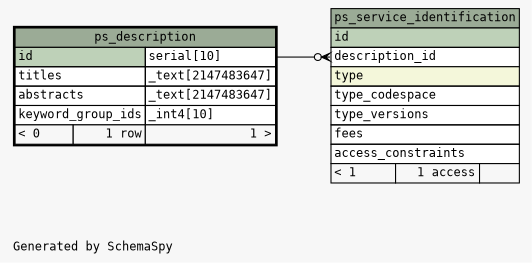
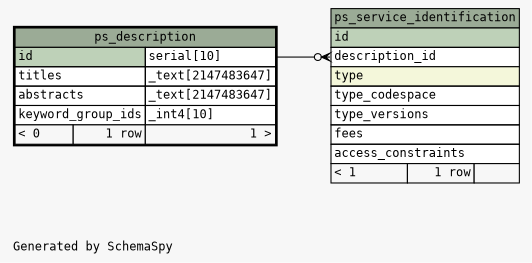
node "ps_service_identification": text "1 access" -> "1 row"
